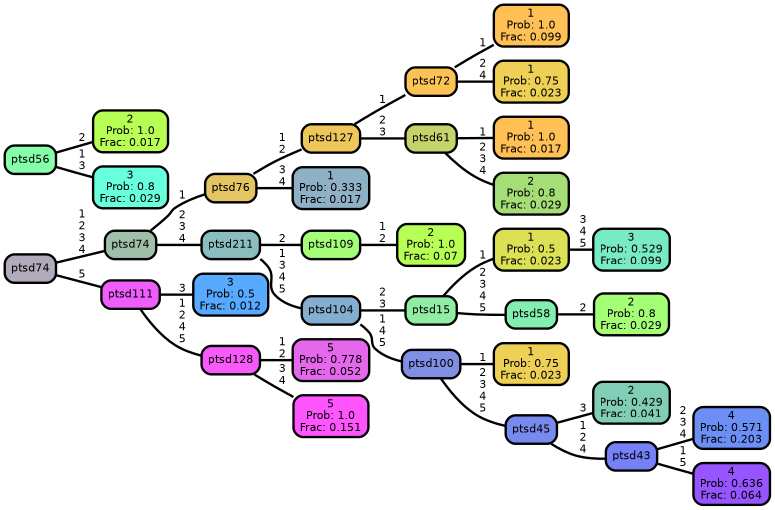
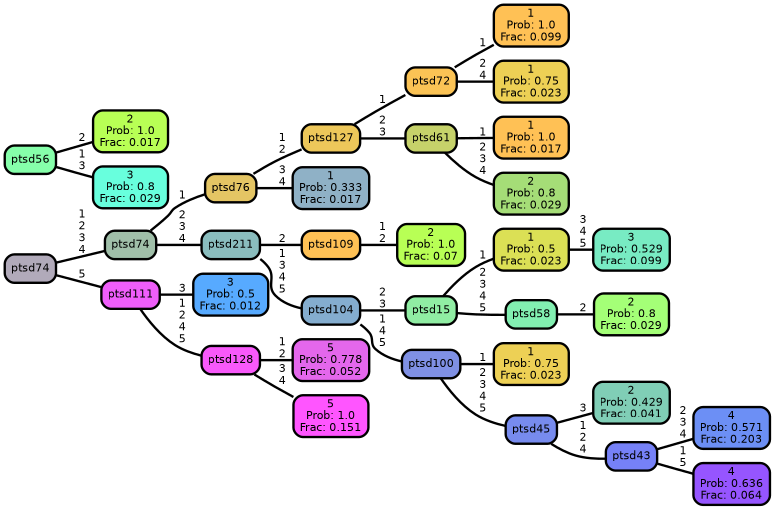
node "ptsd109": fillcolor #a4ff77 -> #ffc155
